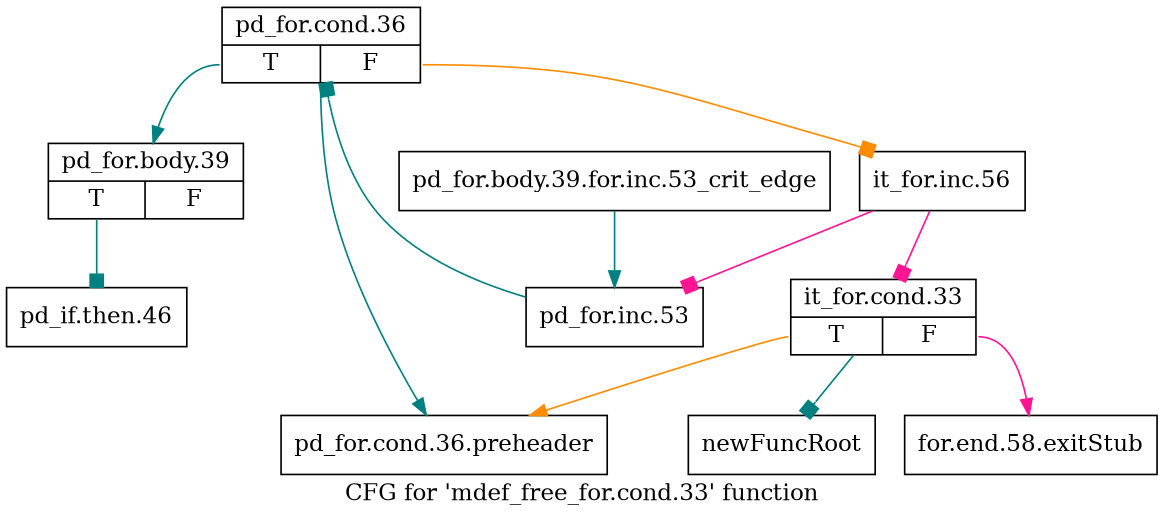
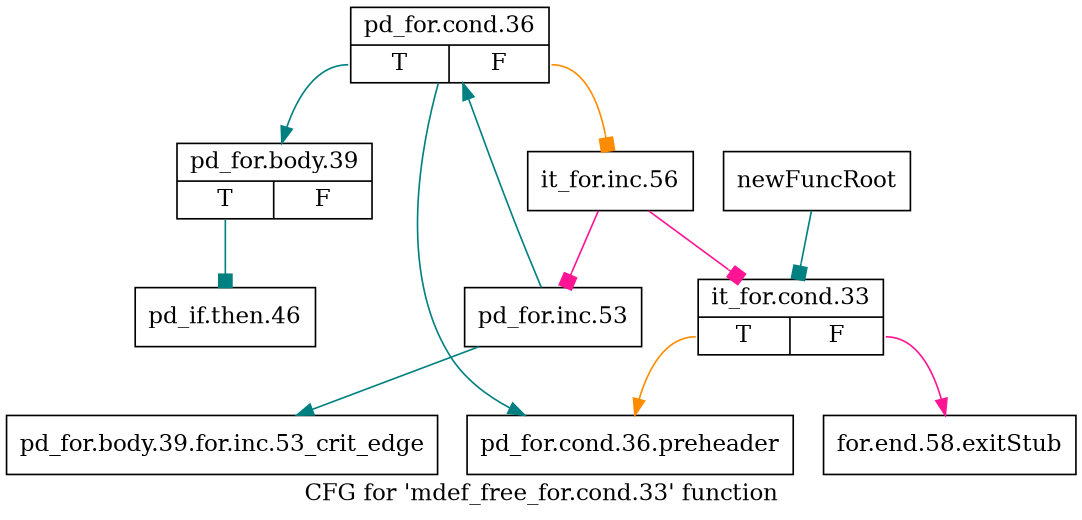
edge "pd_for.inc.53" -> "pd_for.cond.36": arrowhead box -> normal
edge "pd_for.body.39.for.inc.53_crit_edge" -> "pd_for.inc.53": reversed
edge "it_for.cond.33" -> "newFuncRoot": reversed
